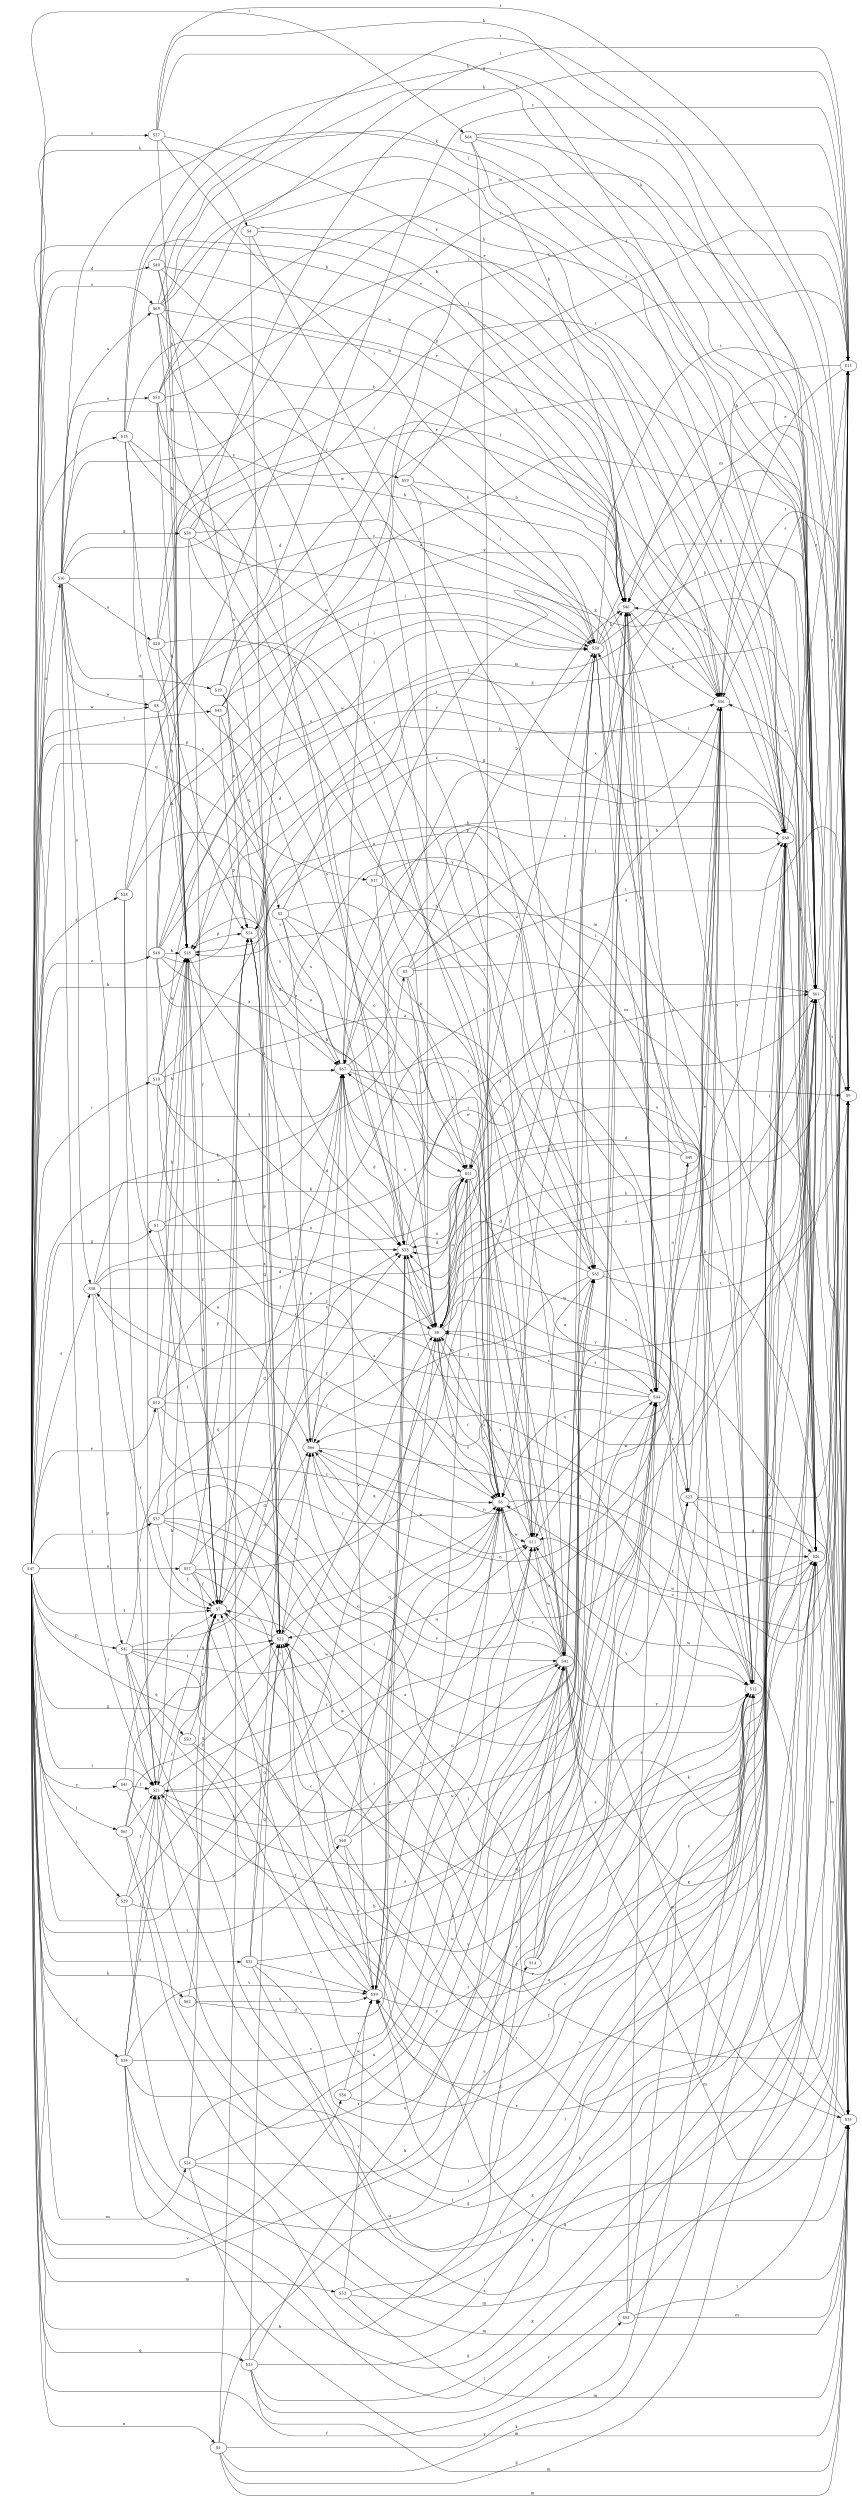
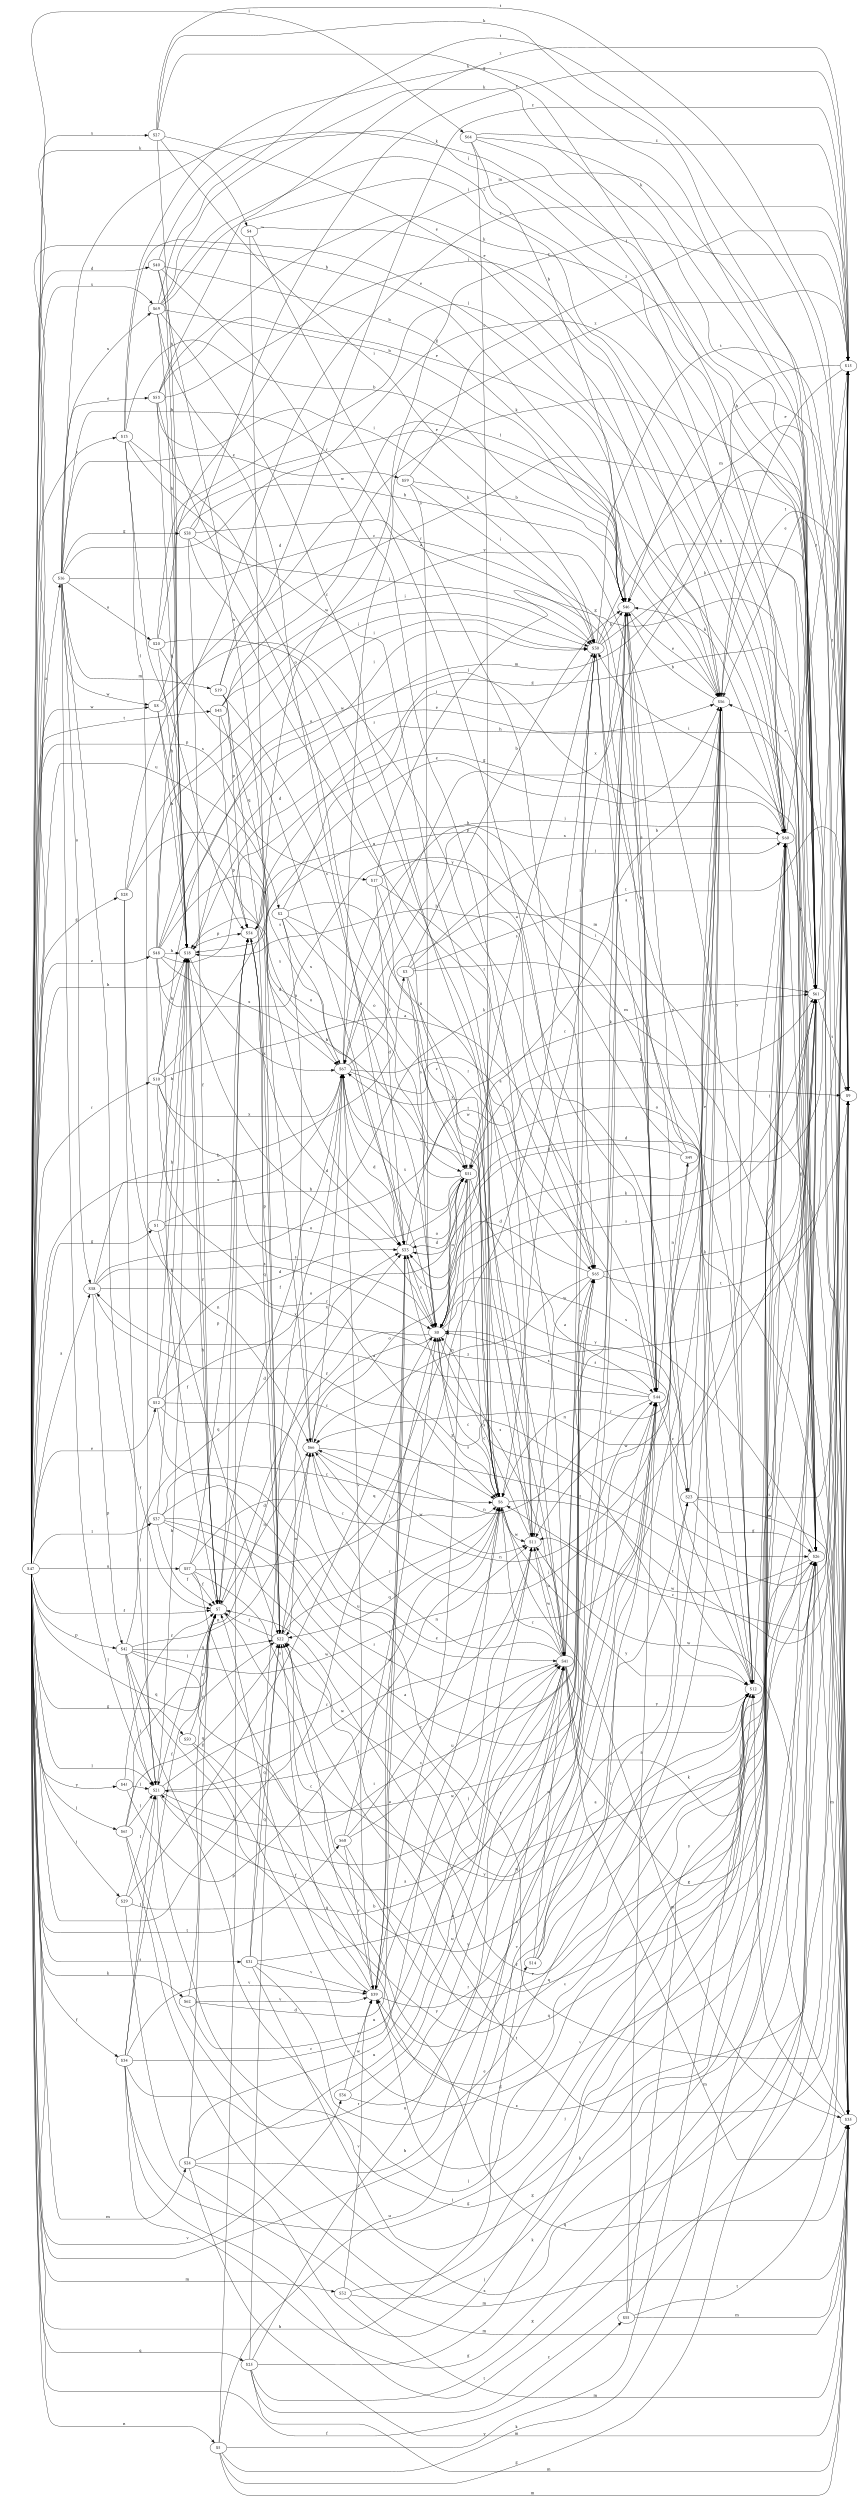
edge "S4" -> "S46": removed, label "b"
edge "S17" -> "S6": added, label "c"
edge "S0" -> "S60": now "S0" -> "S22"
edge "S62" -> "S41": added, label "u"
edge "S26" -> "S22": label "f" -> "q"
edge "S9" -> "S21": removed, label "l"
